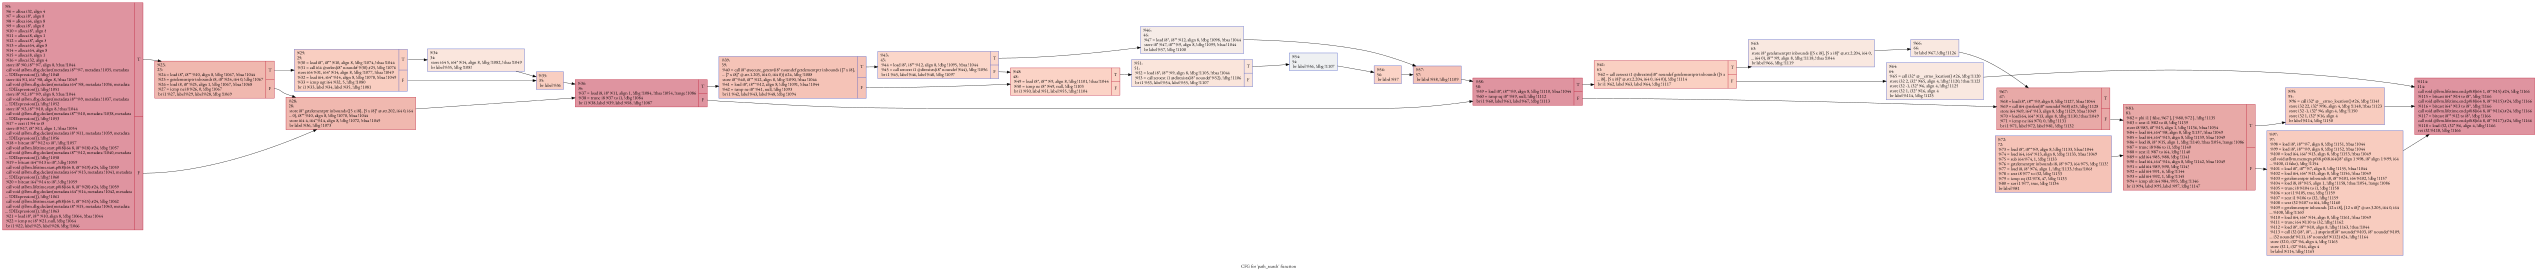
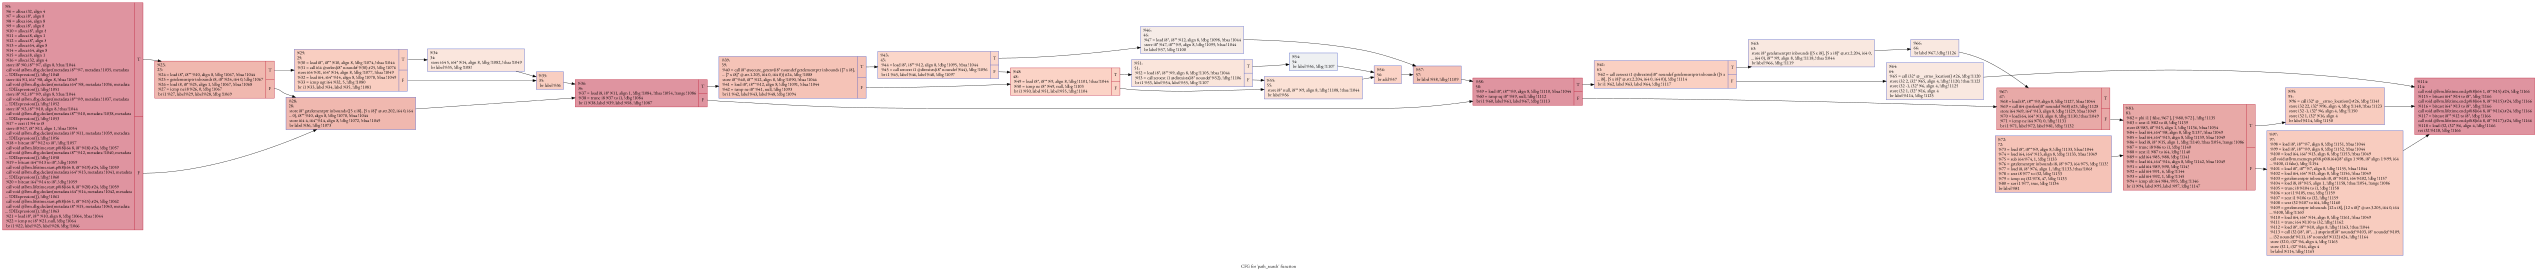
node "%61:": color #b70d28ff -> #3d50c3ff
node "%56:": text "br label %57" -> "br add %57"
node "%55:": added
node "%28:": color #b70d28ff -> #3d50c3ff
